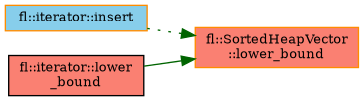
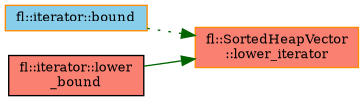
node "fl::iterator::insert": label "fl::iterator::insert" -> "fl::iterator::bound"
node "fl::SortedHeapVector ::lower_bound": label "fl::SortedHeapVector ::lower_bound" -> "fl::SortedHeapVector ::lower_iterator"
